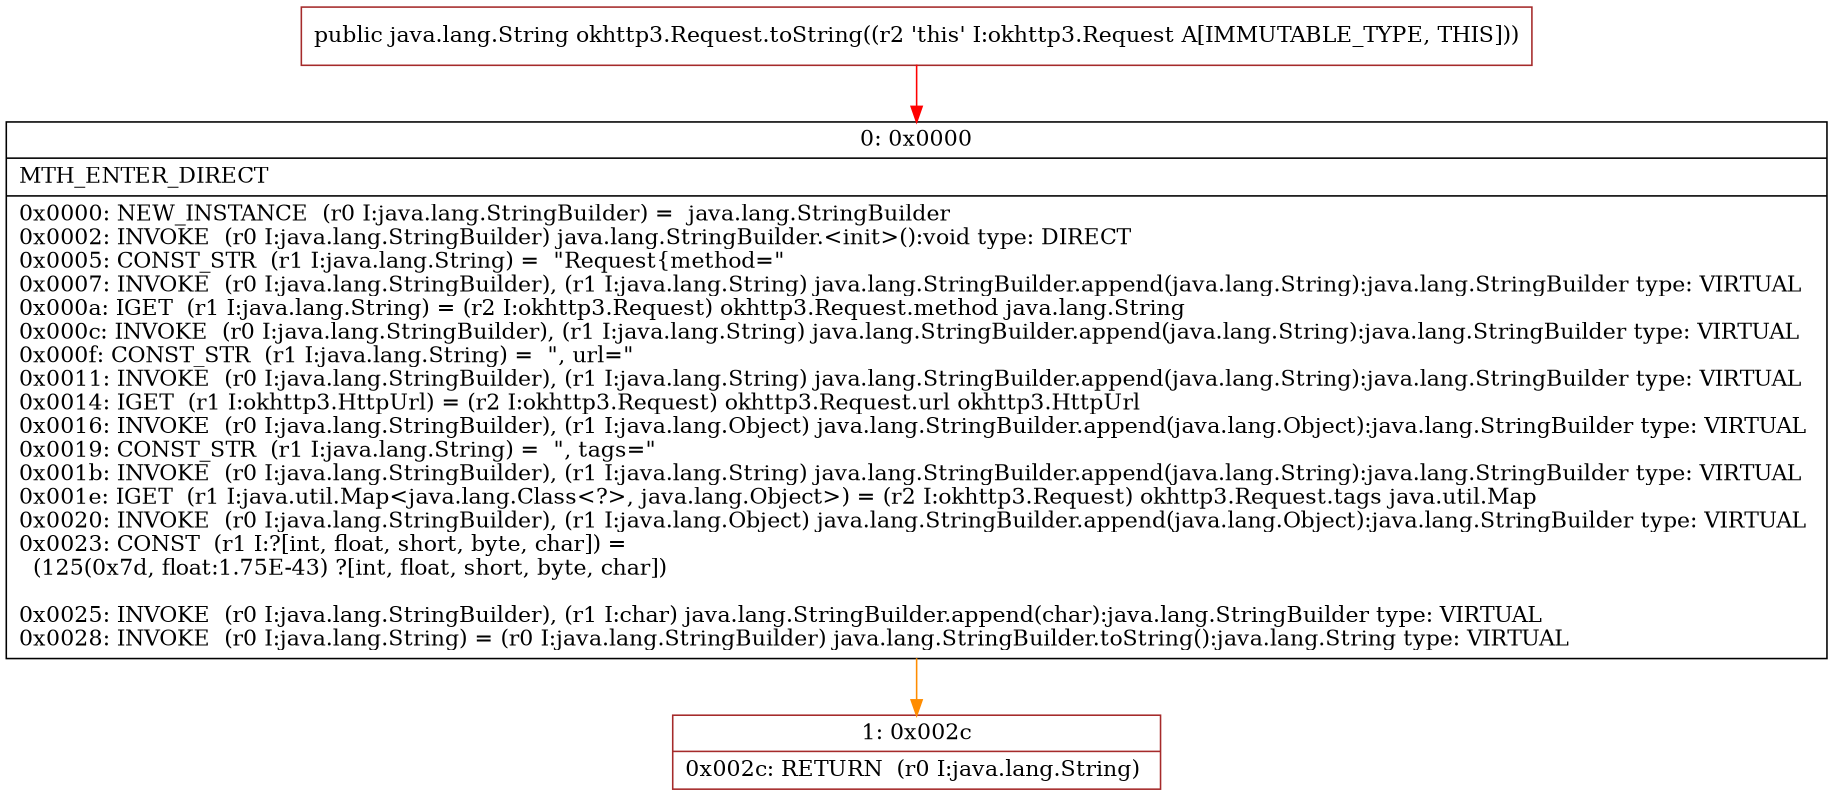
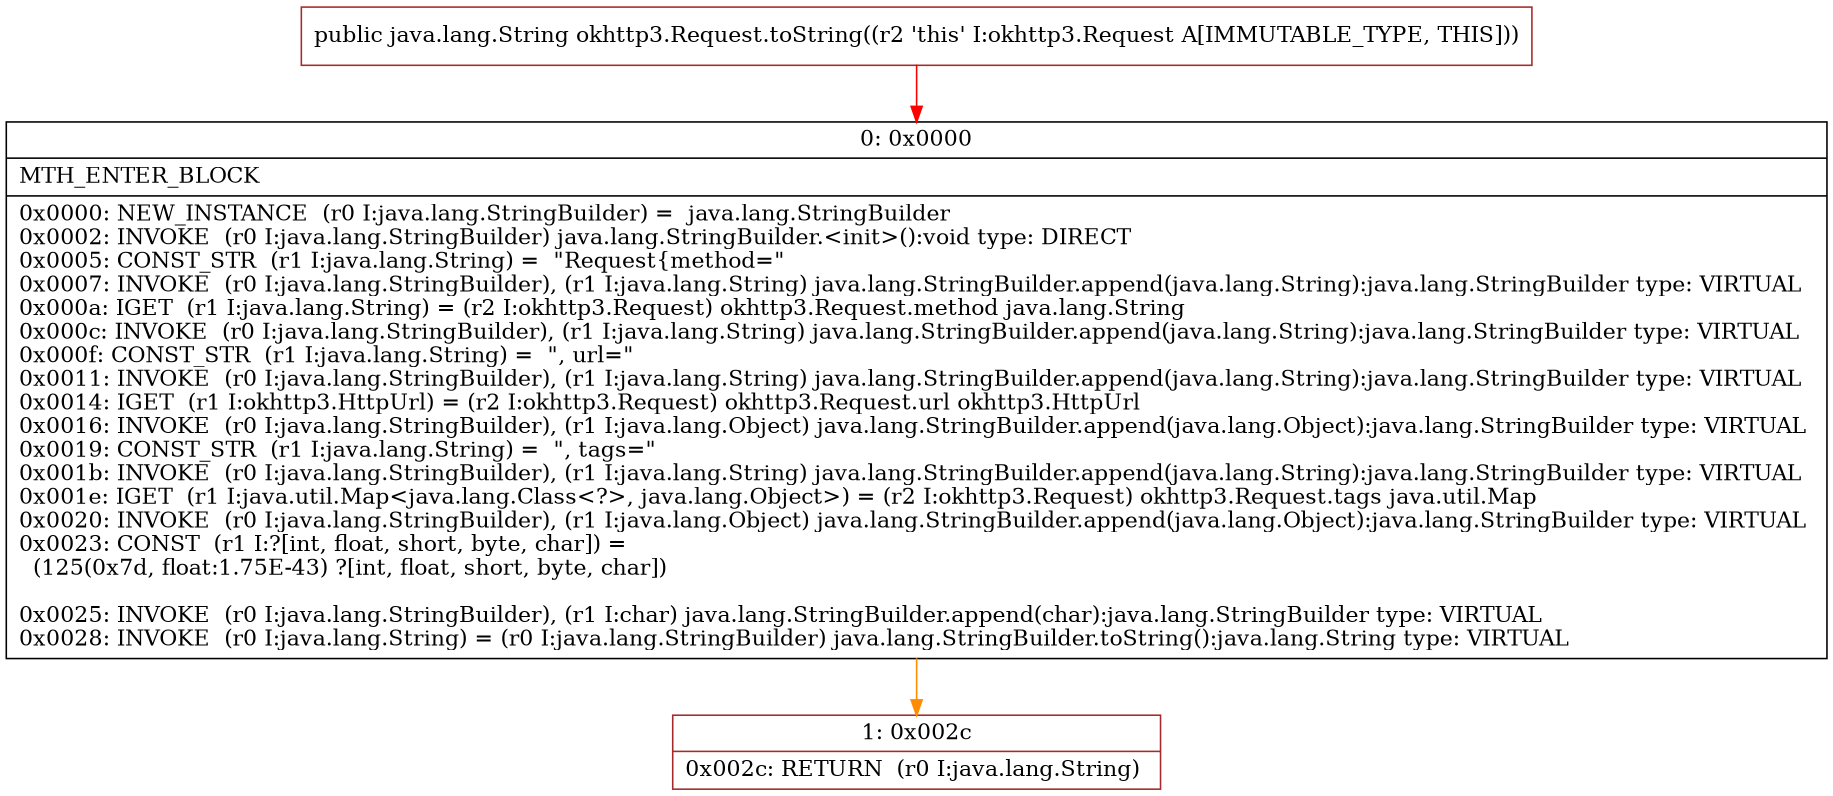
node "0: 0x0000": text "MTH_ENTER_DIRECT" -> "MTH_ENTER_BLOCK"
